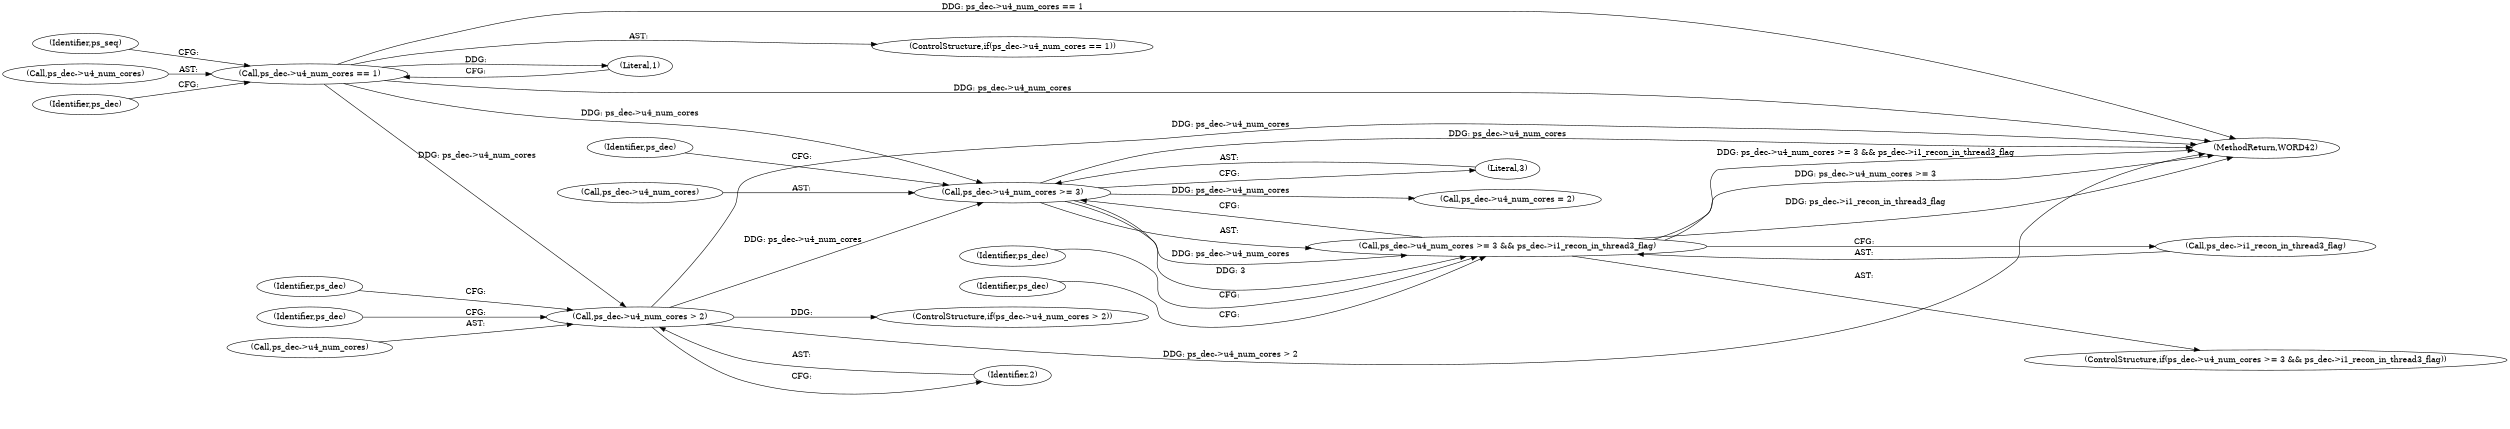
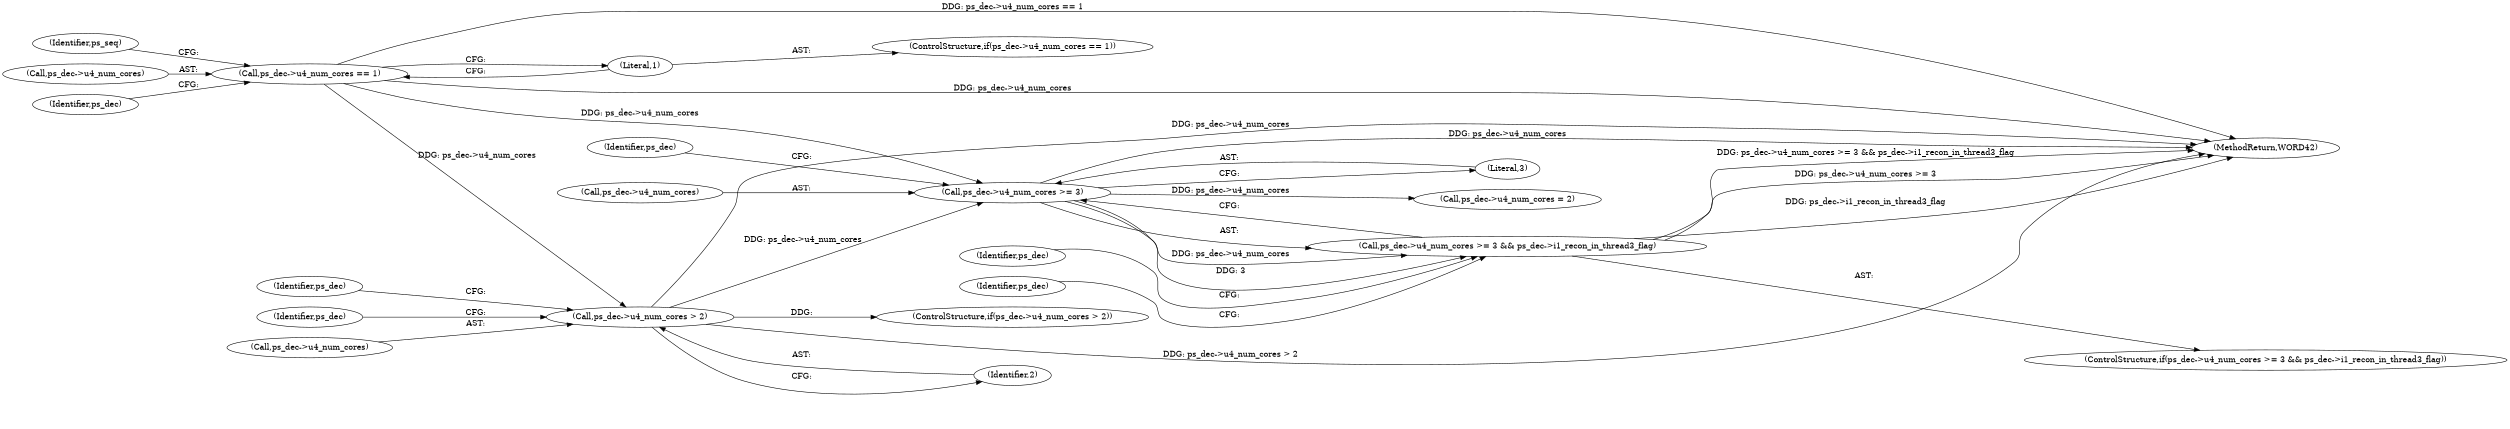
edge "(Call,ps_dec->u4_num_cores == 1)" -> "(ControlStructure,if(ps_dec->u4_num_cores == 1))": now "(Literal,1)" -> "(ControlStructure,if(ps_dec->u4_num_cores == 1))"
edge "(Call,ps_dec->u4_num_cores == 1)" -> "(Literal,1)": label "DDG: " -> "CFG: "
node "(Call,ps_dec->i1_recon_in_thread3_flag)": removed
